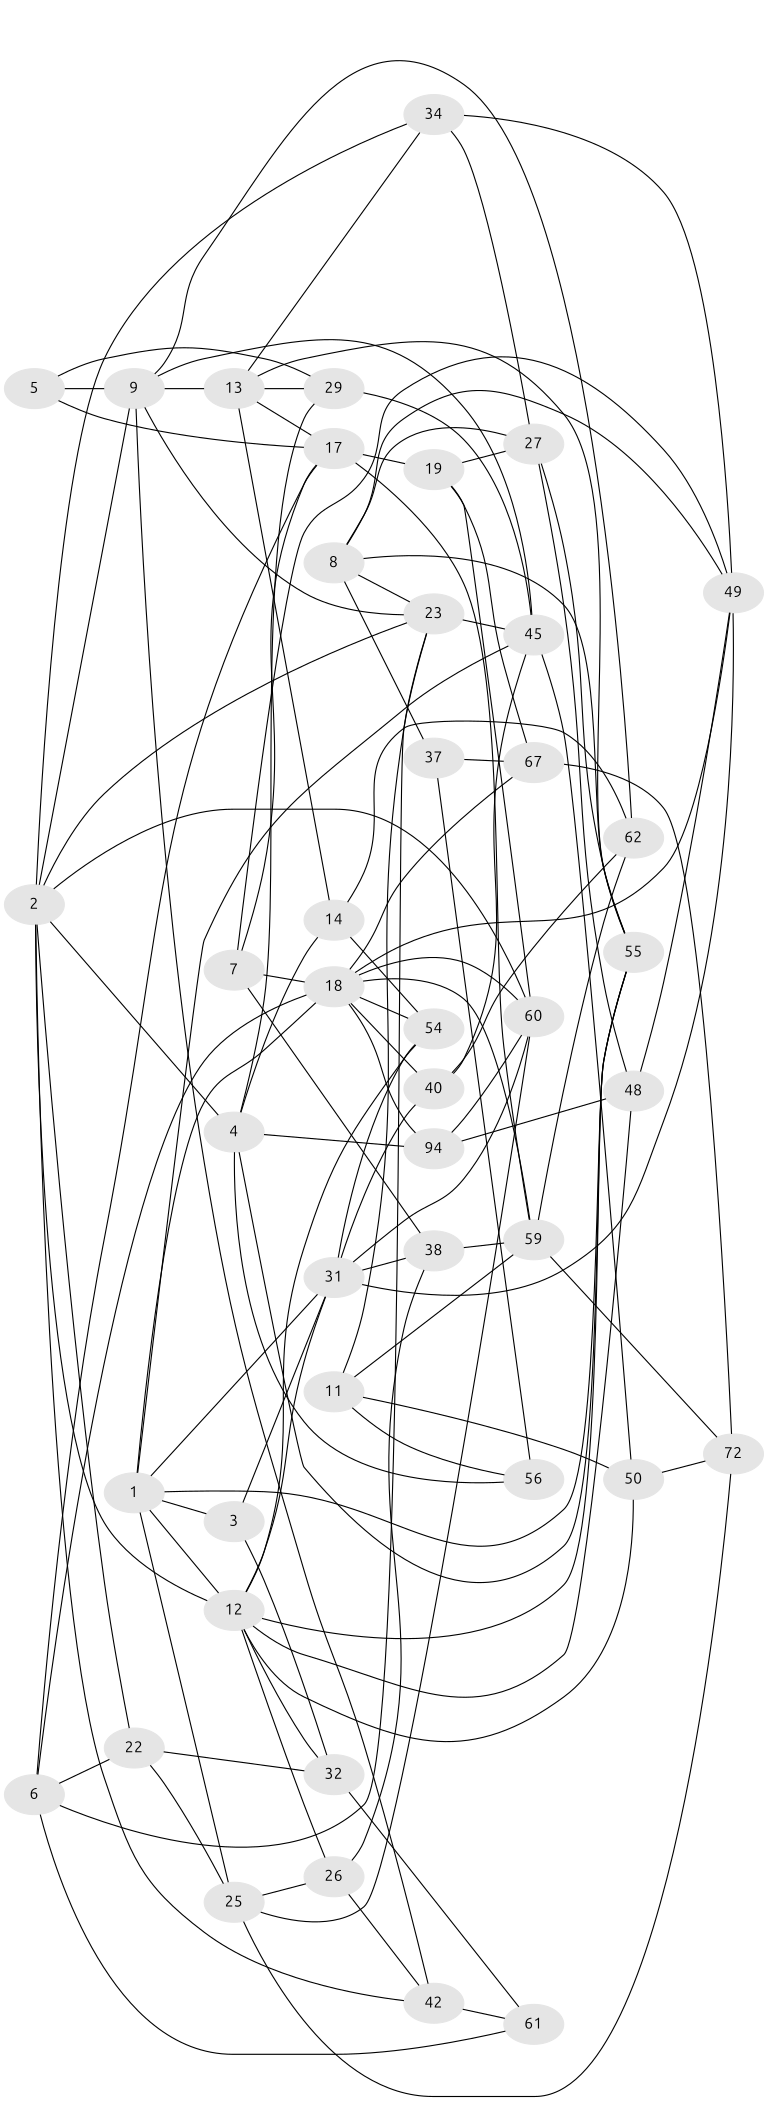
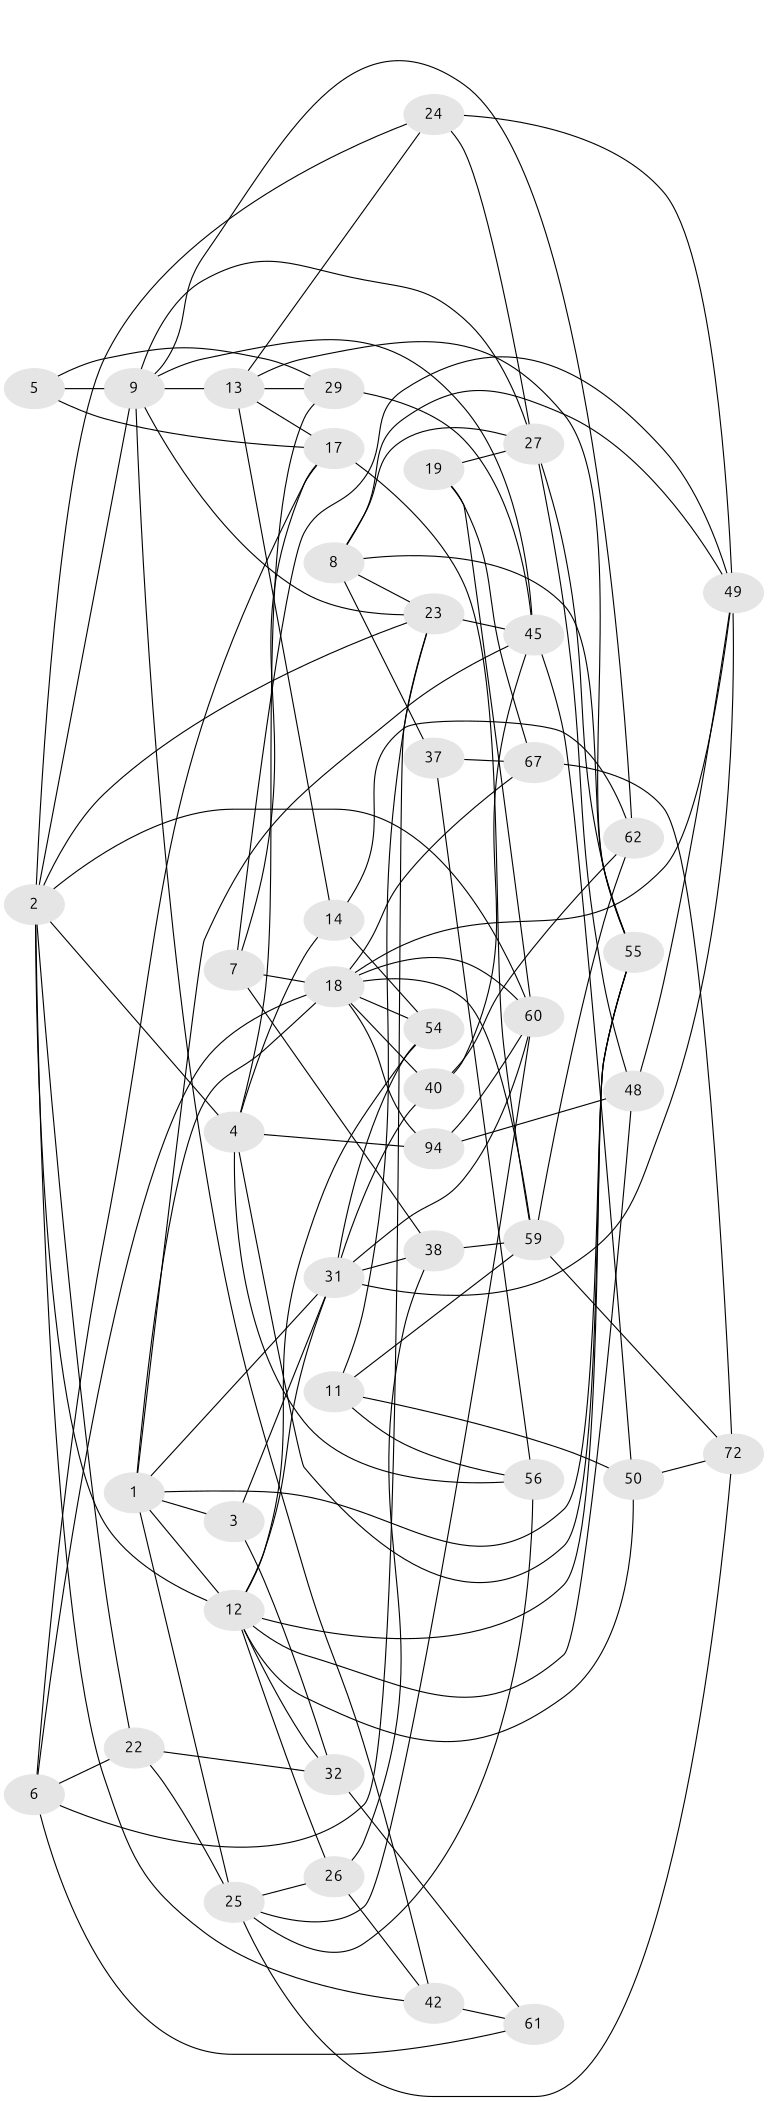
node "34": label "34" -> "24"
edge "9" -- "27": added
edge "17" -- "19": removed
edge "56" -- "25": added
